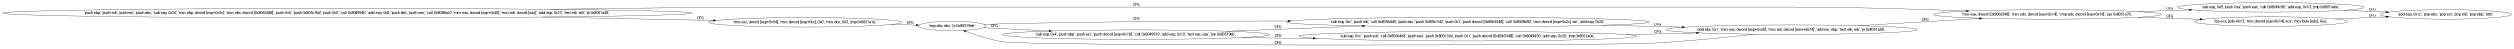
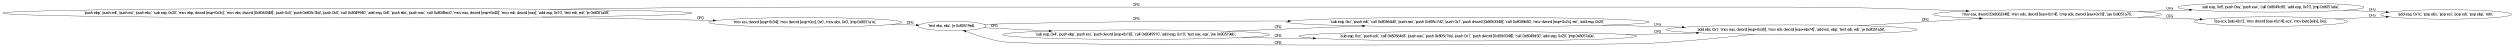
node "'esp ebx, ebx', 'je 0x80519eb',": label "'esp ebx, ebx', 'je 0x80519eb'," -> "'test ebx, ebx', 'je 0x80519eb',"
